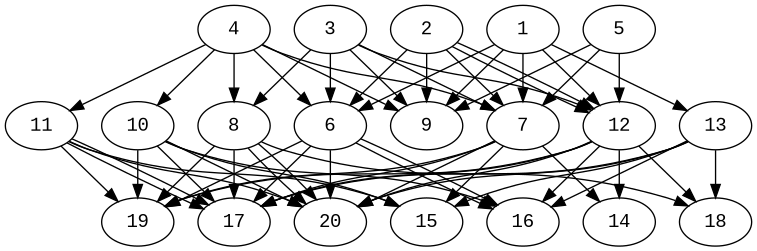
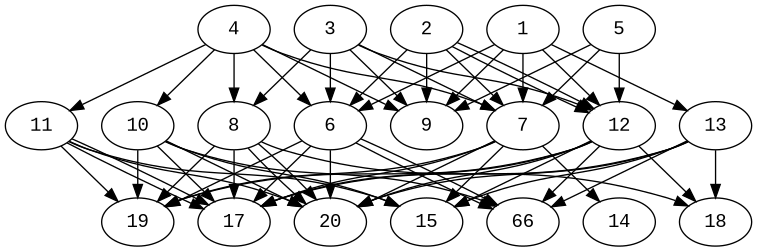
edge "12" -> "14": now "12" -> "15"
node "16": label "16" -> "66"
